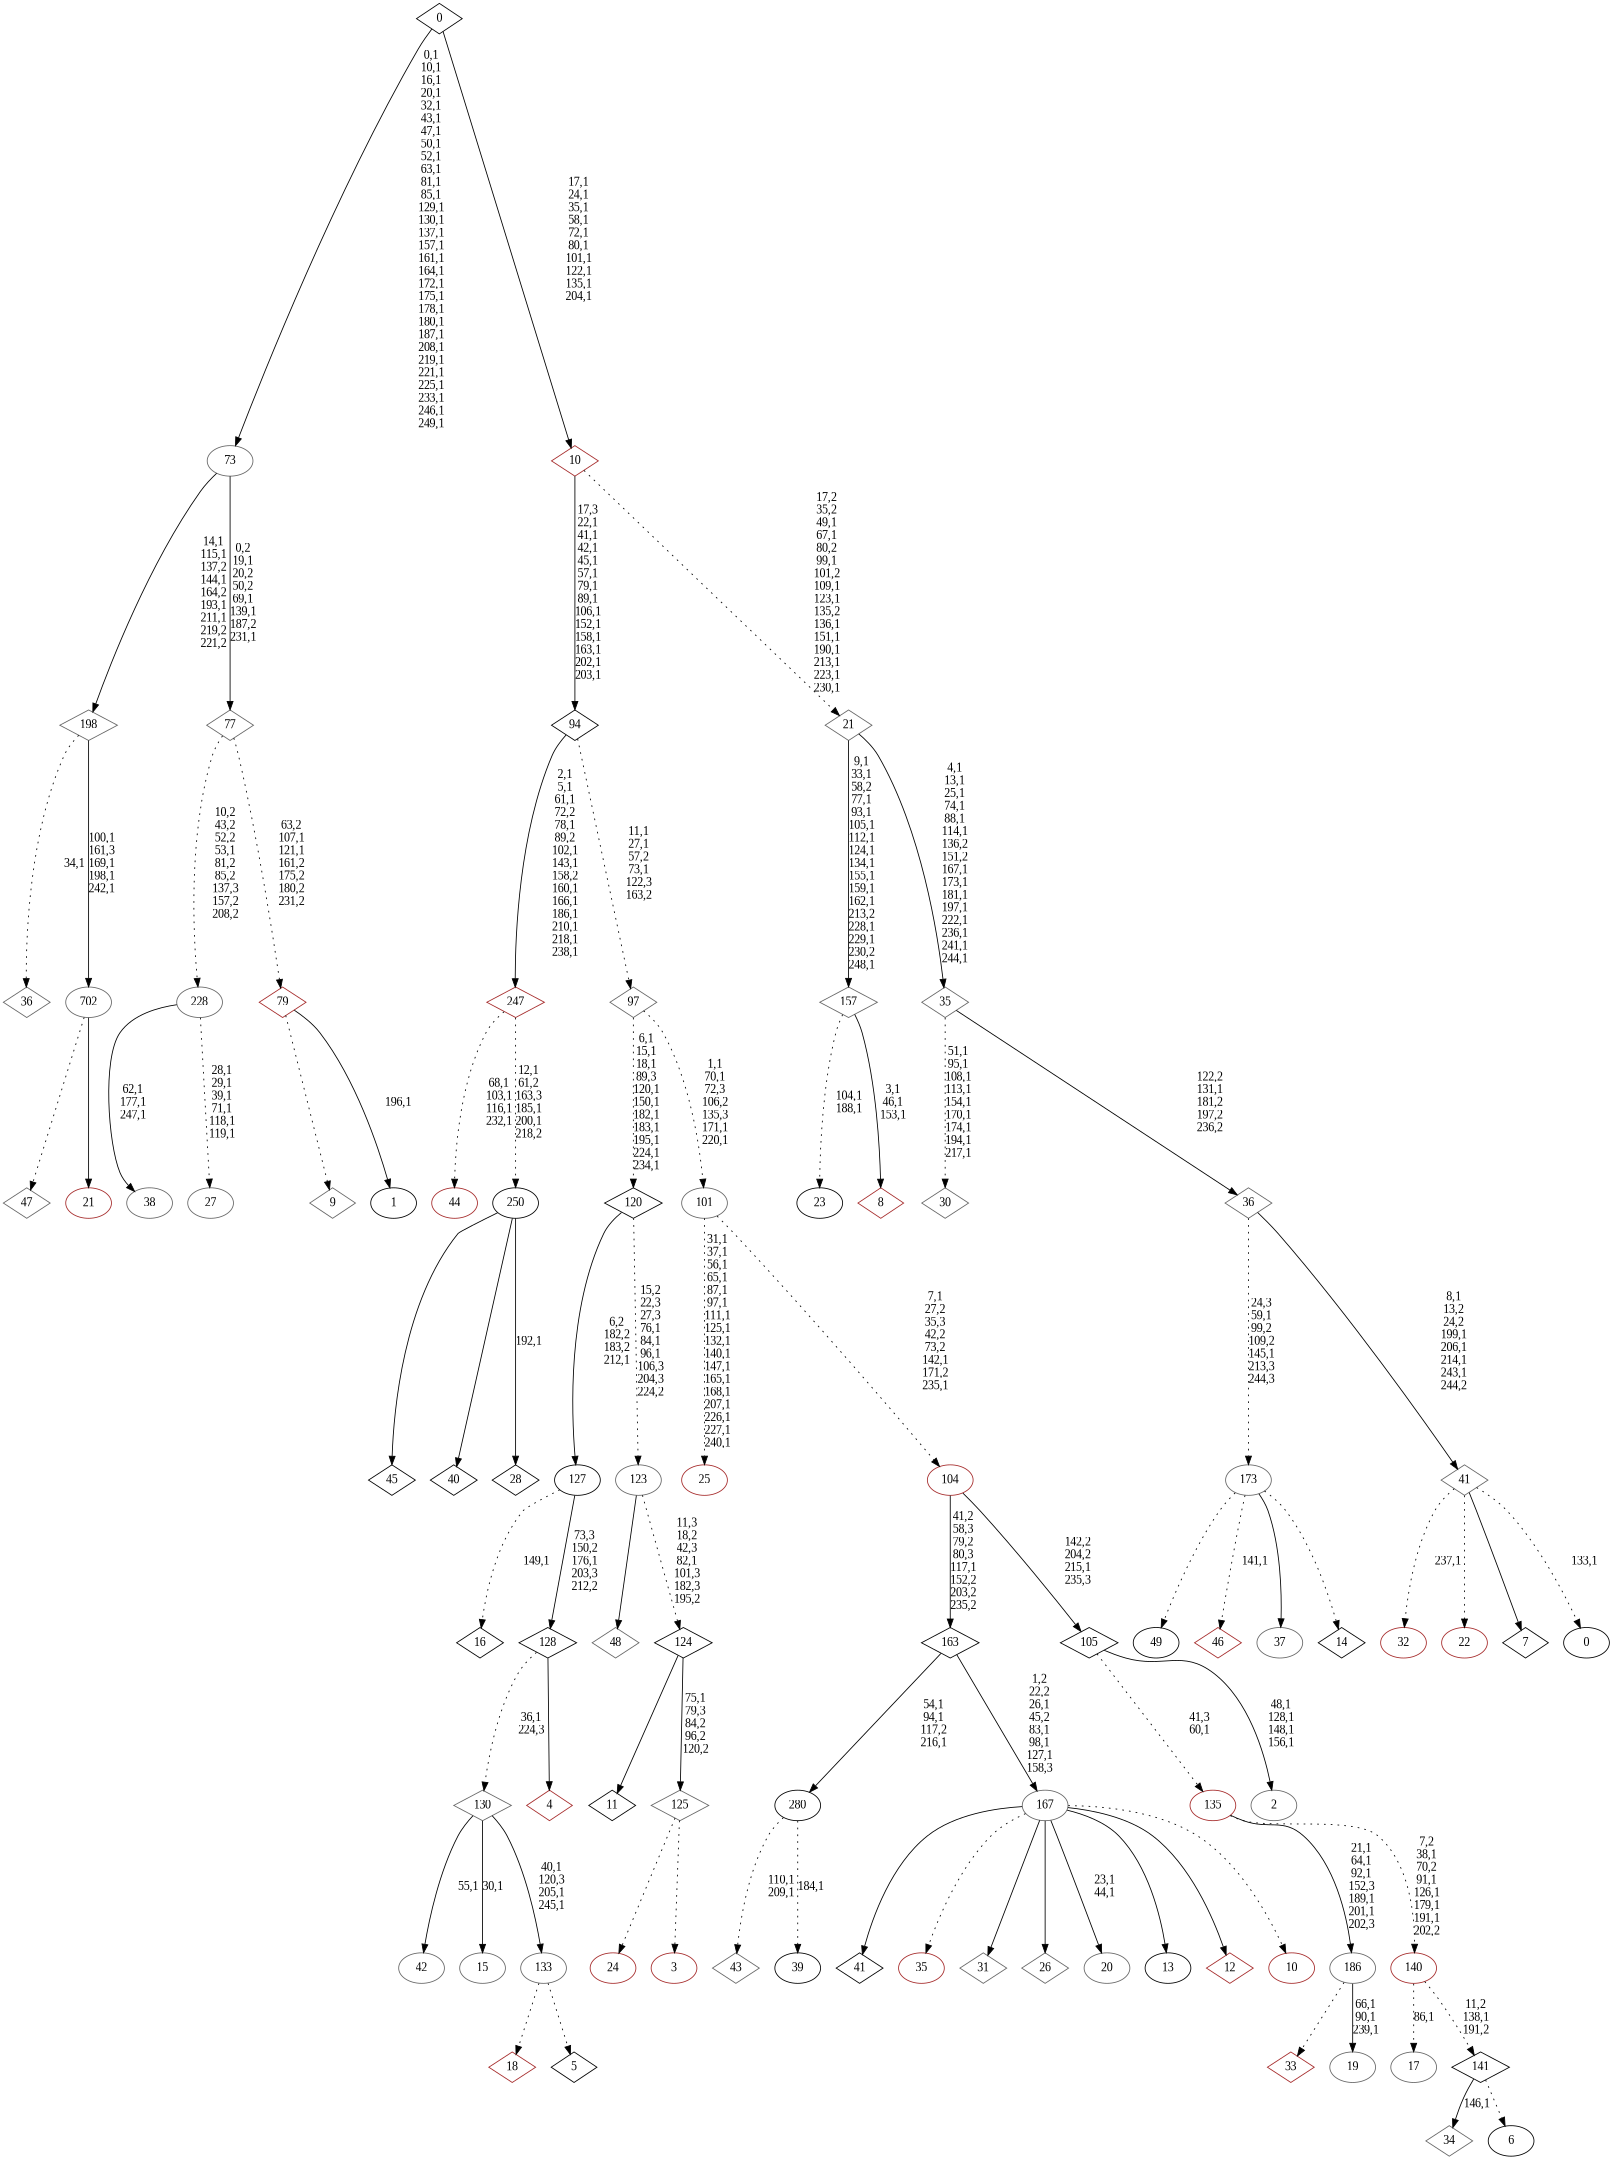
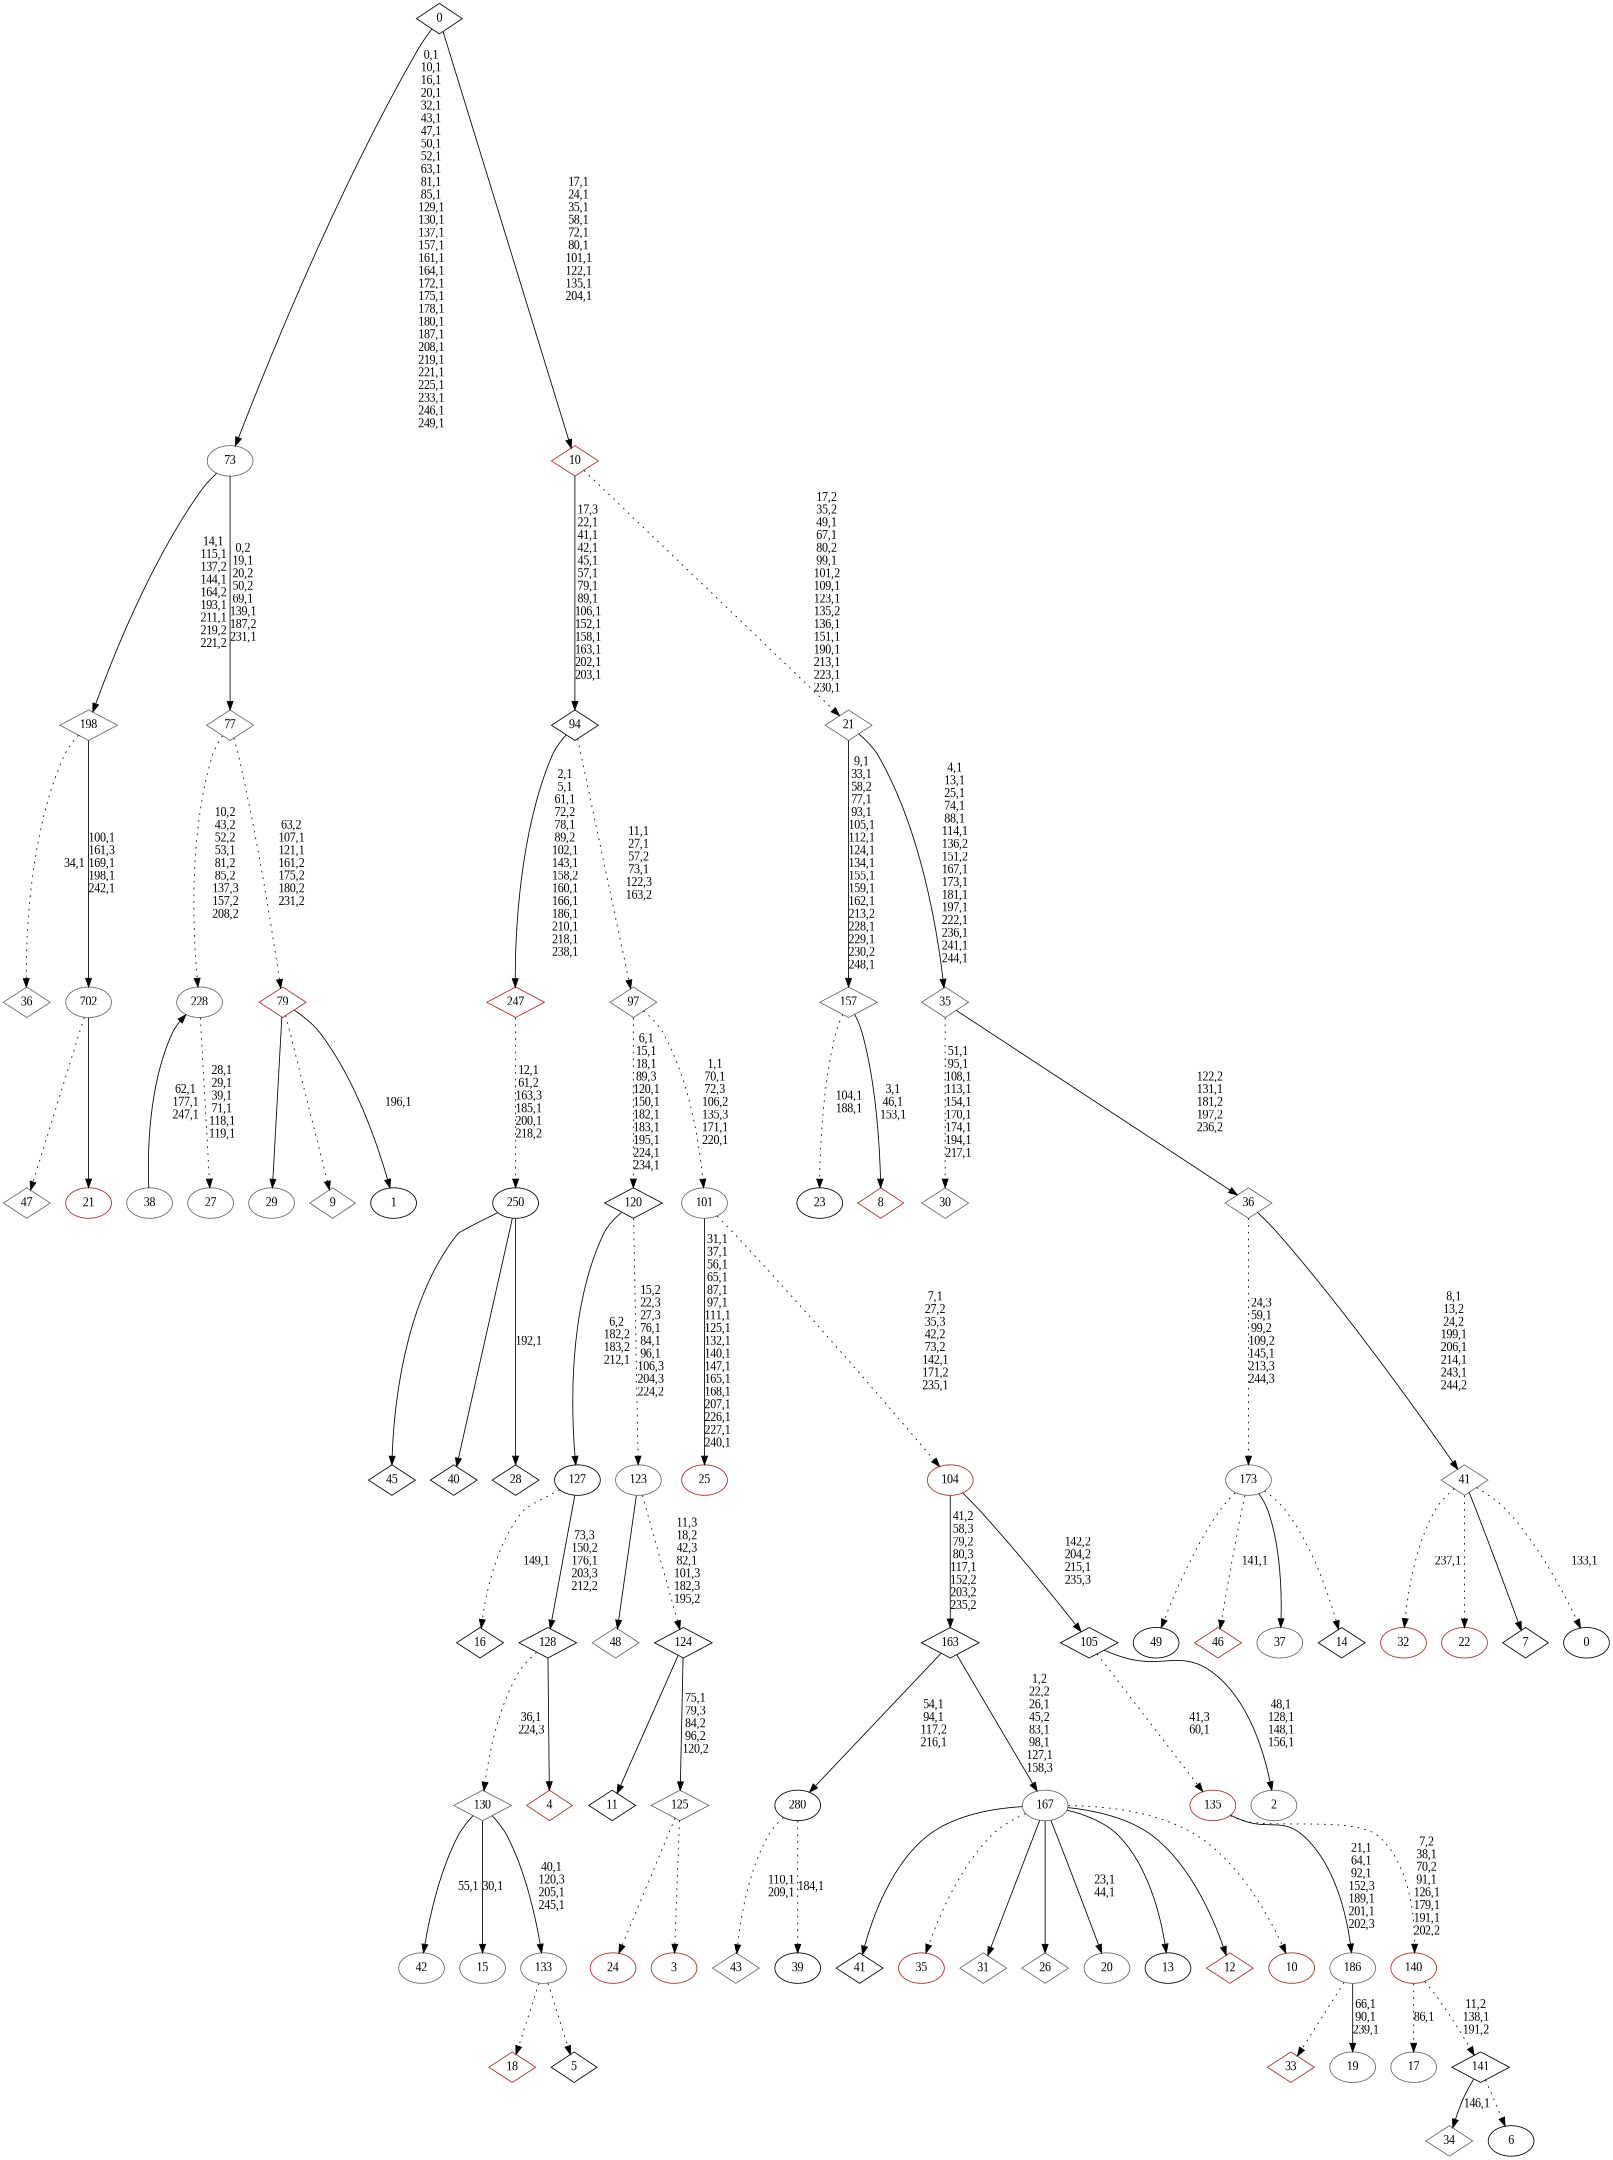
edge "228" -> "38": reversed
node "29": added
node "44": removed
edge "101" -> "25": style dotted -> solid
